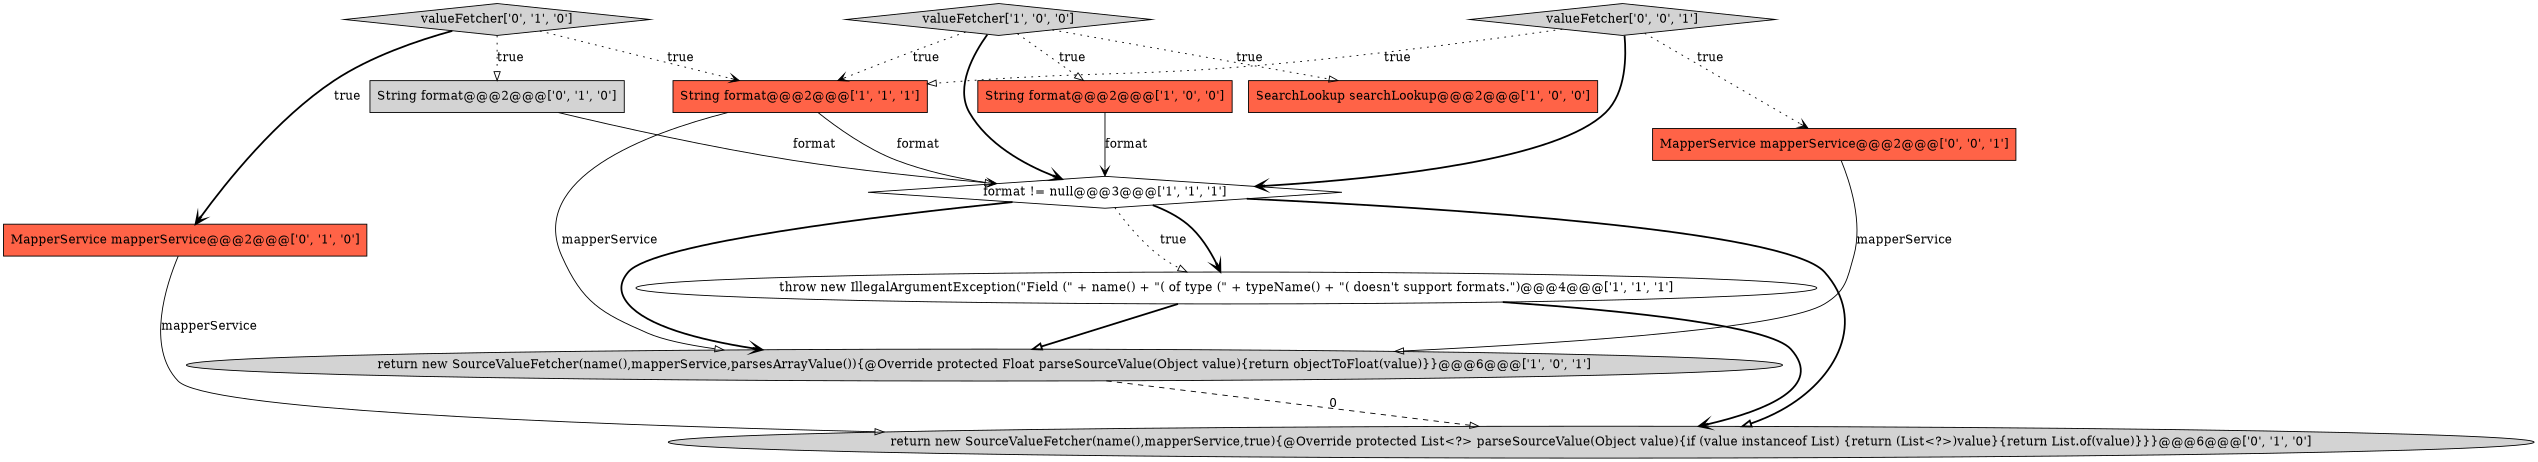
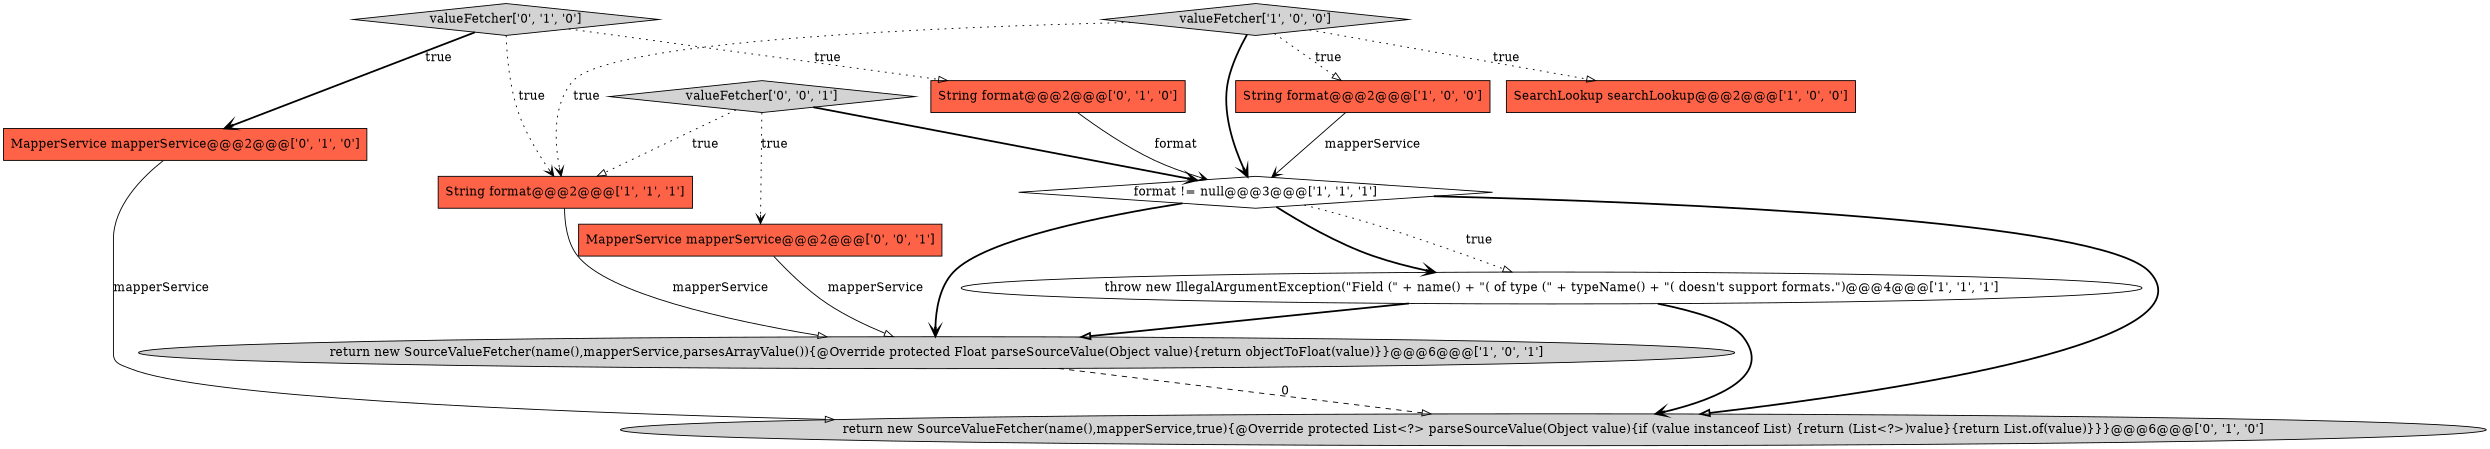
node "String format@@@2@@@['0', '1', '0']": fillcolor lightgray -> tomato
edge "String format@@@2@@@['1', '0', '0']" -> "format != null@@@3@@@['1', '1', '1']": label "format" -> "mapperService"
edge "String format@@@2@@@['1', '1', '1']" -> "format != null@@@3@@@['1', '1', '1']": removed, label "format"
